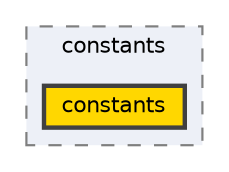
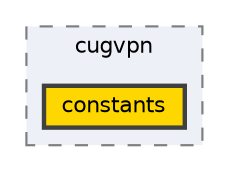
cluster "constants": label "constants" -> "cugvpn"
